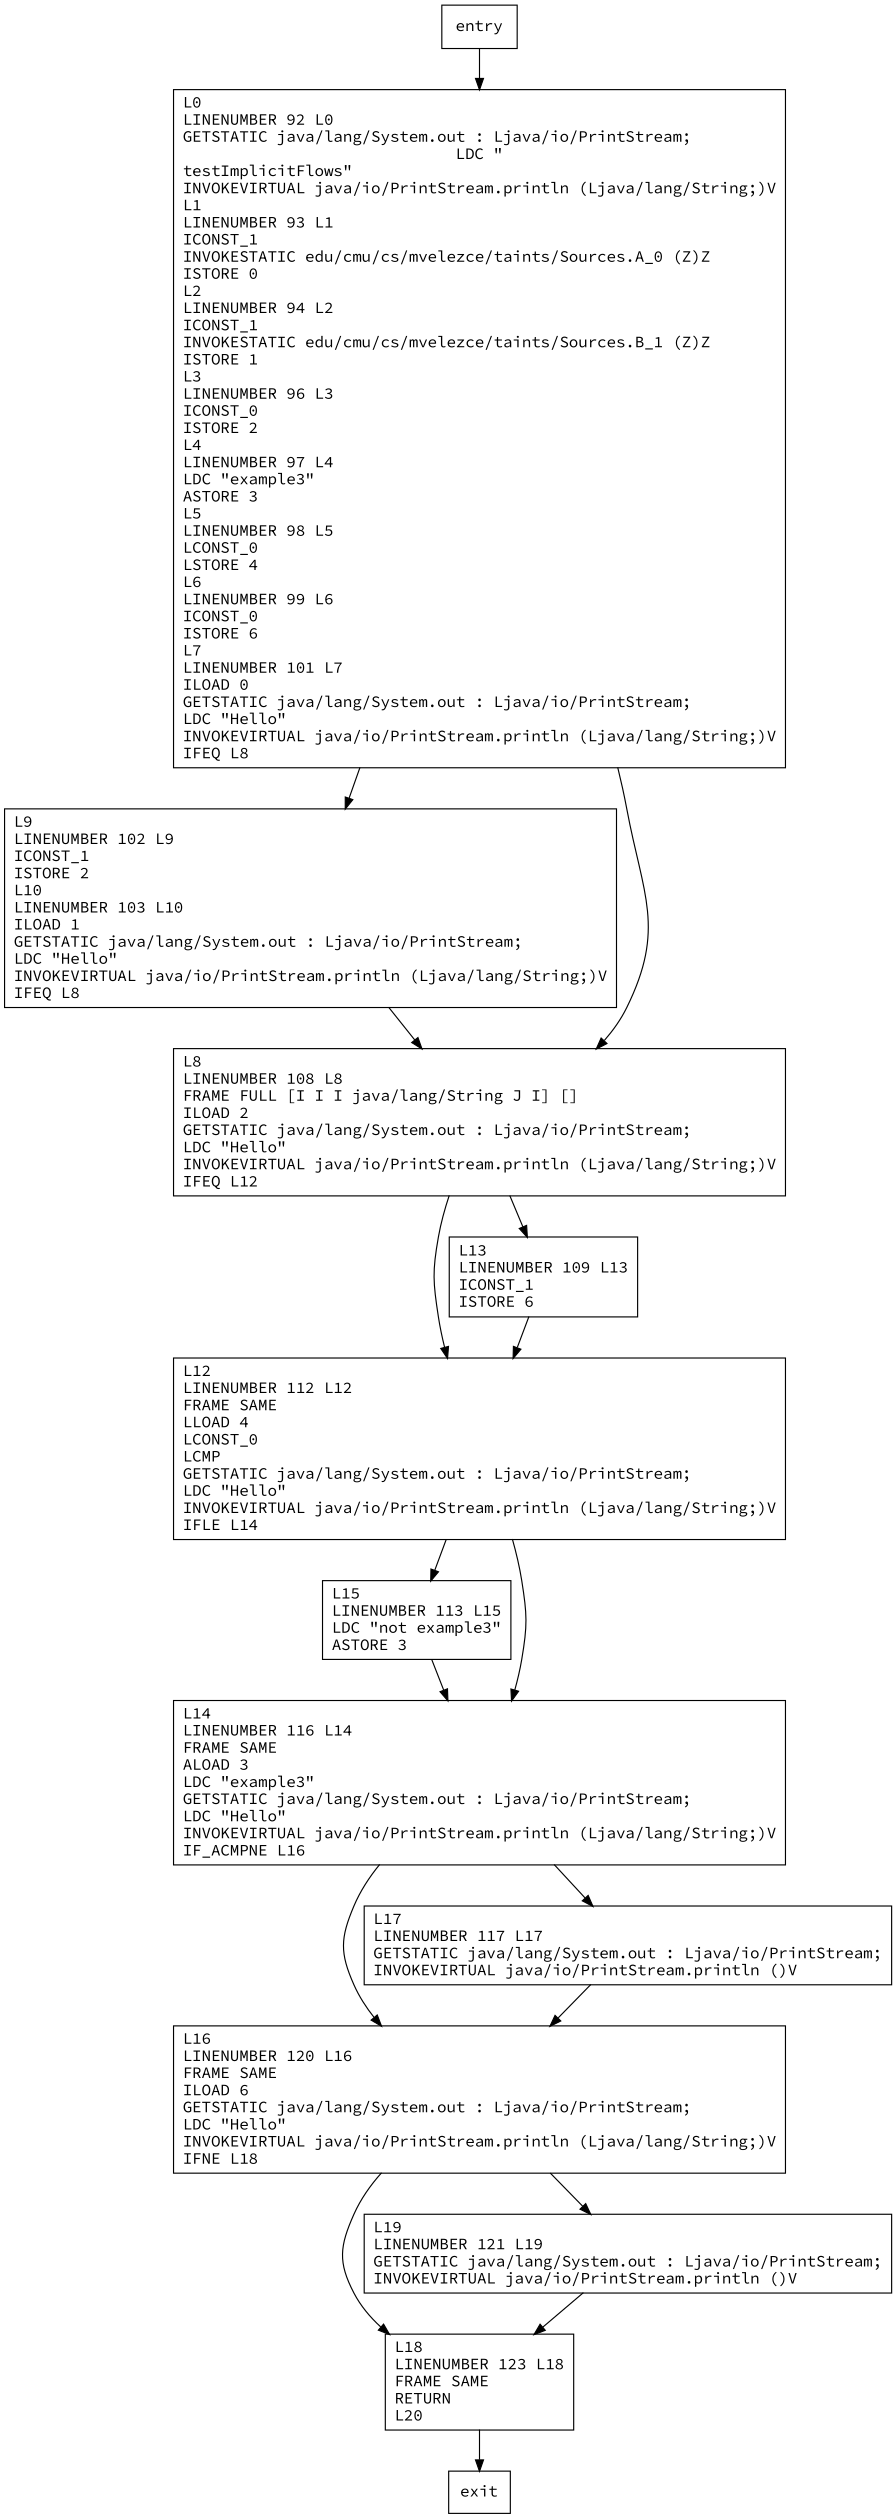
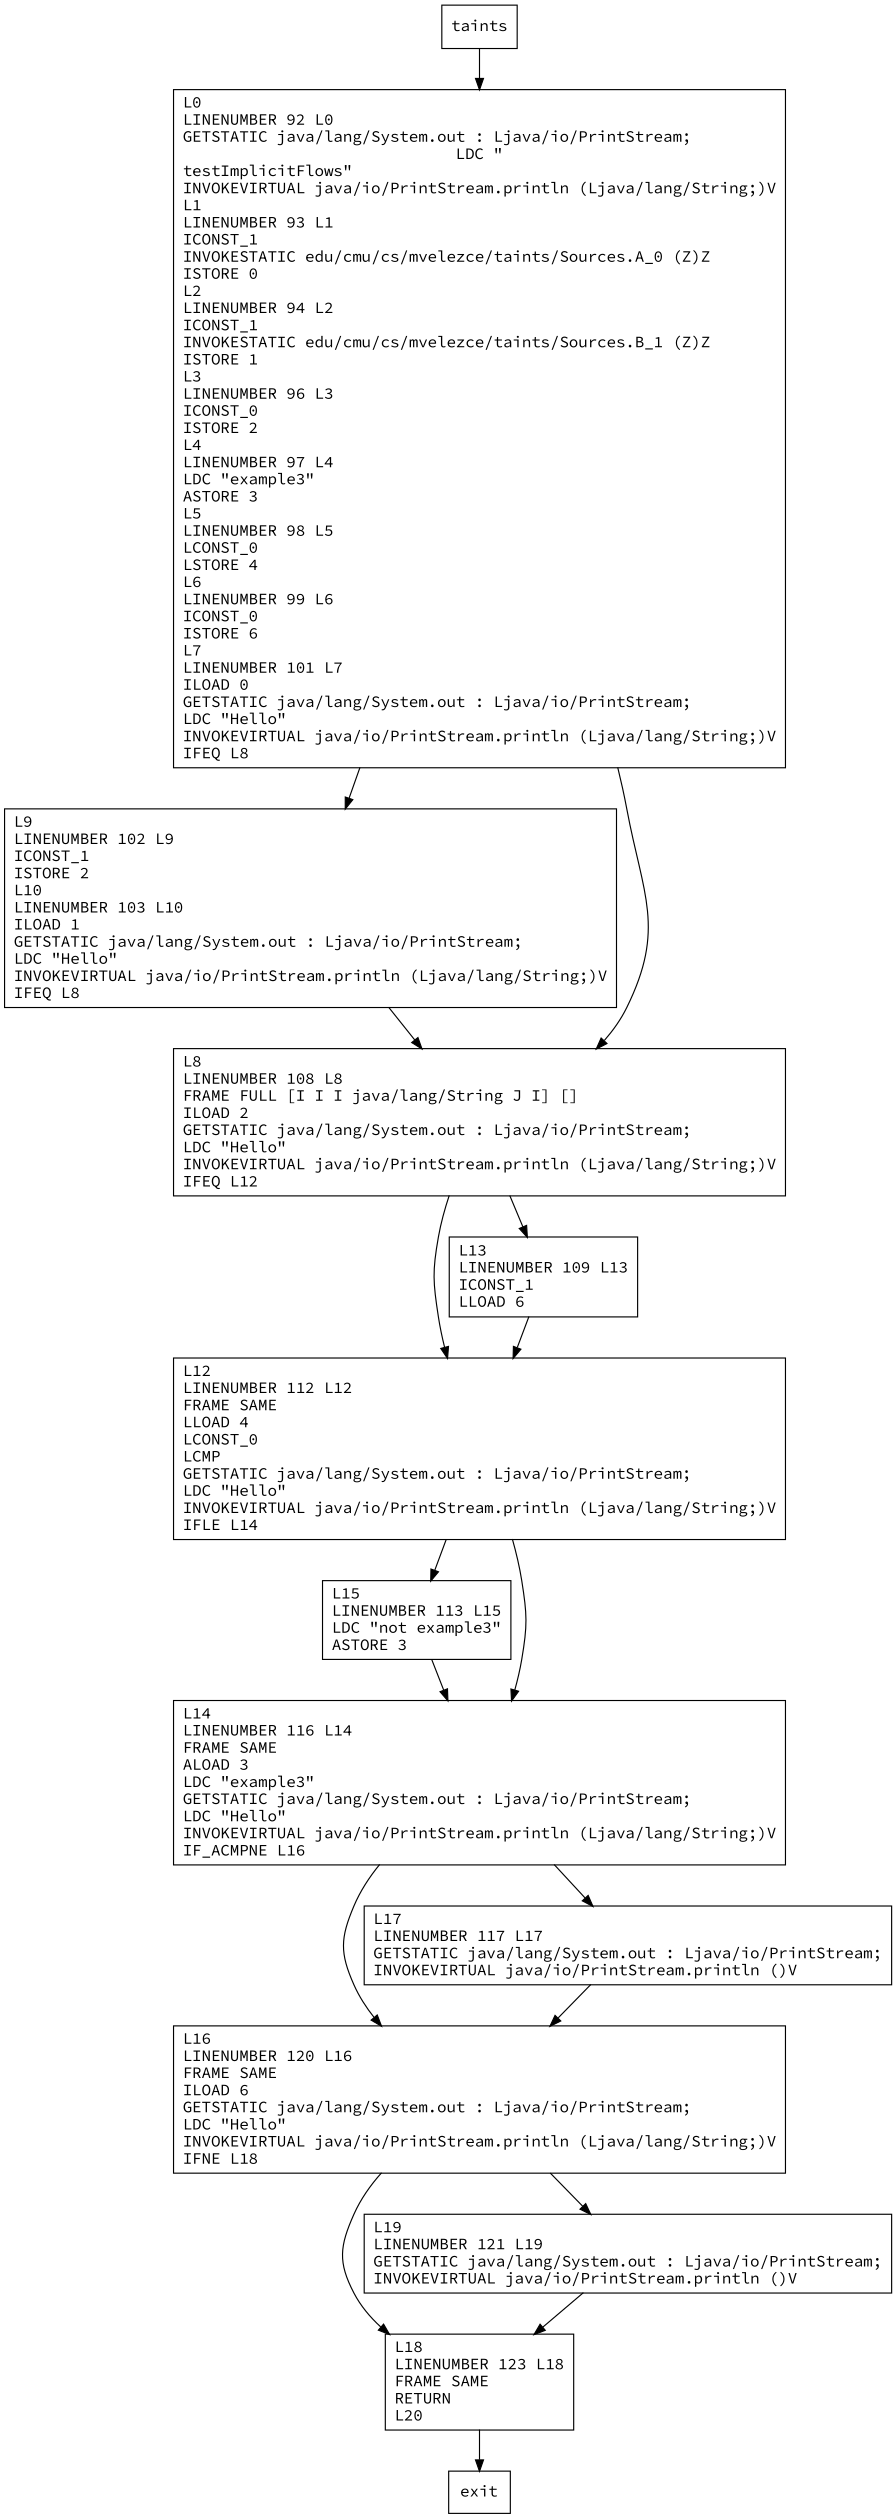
node "entry": label "entry" -> "taints"
node "L13 LINENUMBER 109 L13 ICONST_1 ISTORE 6": label "L13 LINENUMBER 109 L13 ICONST_1 ISTORE 6" -> "L13 LINENUMBER 109 L13 ICONST_1 LLOAD 6"
